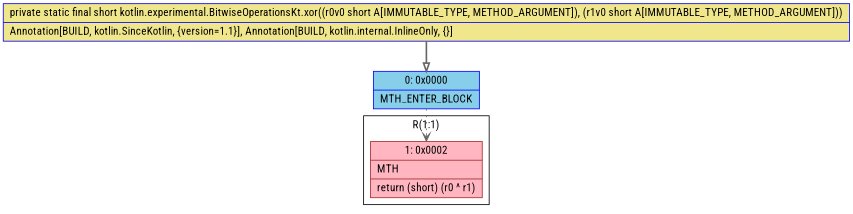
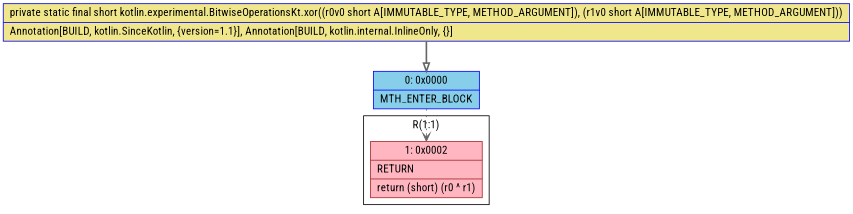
node "1: 0x0002": text "MTH" -> "RETURN"
